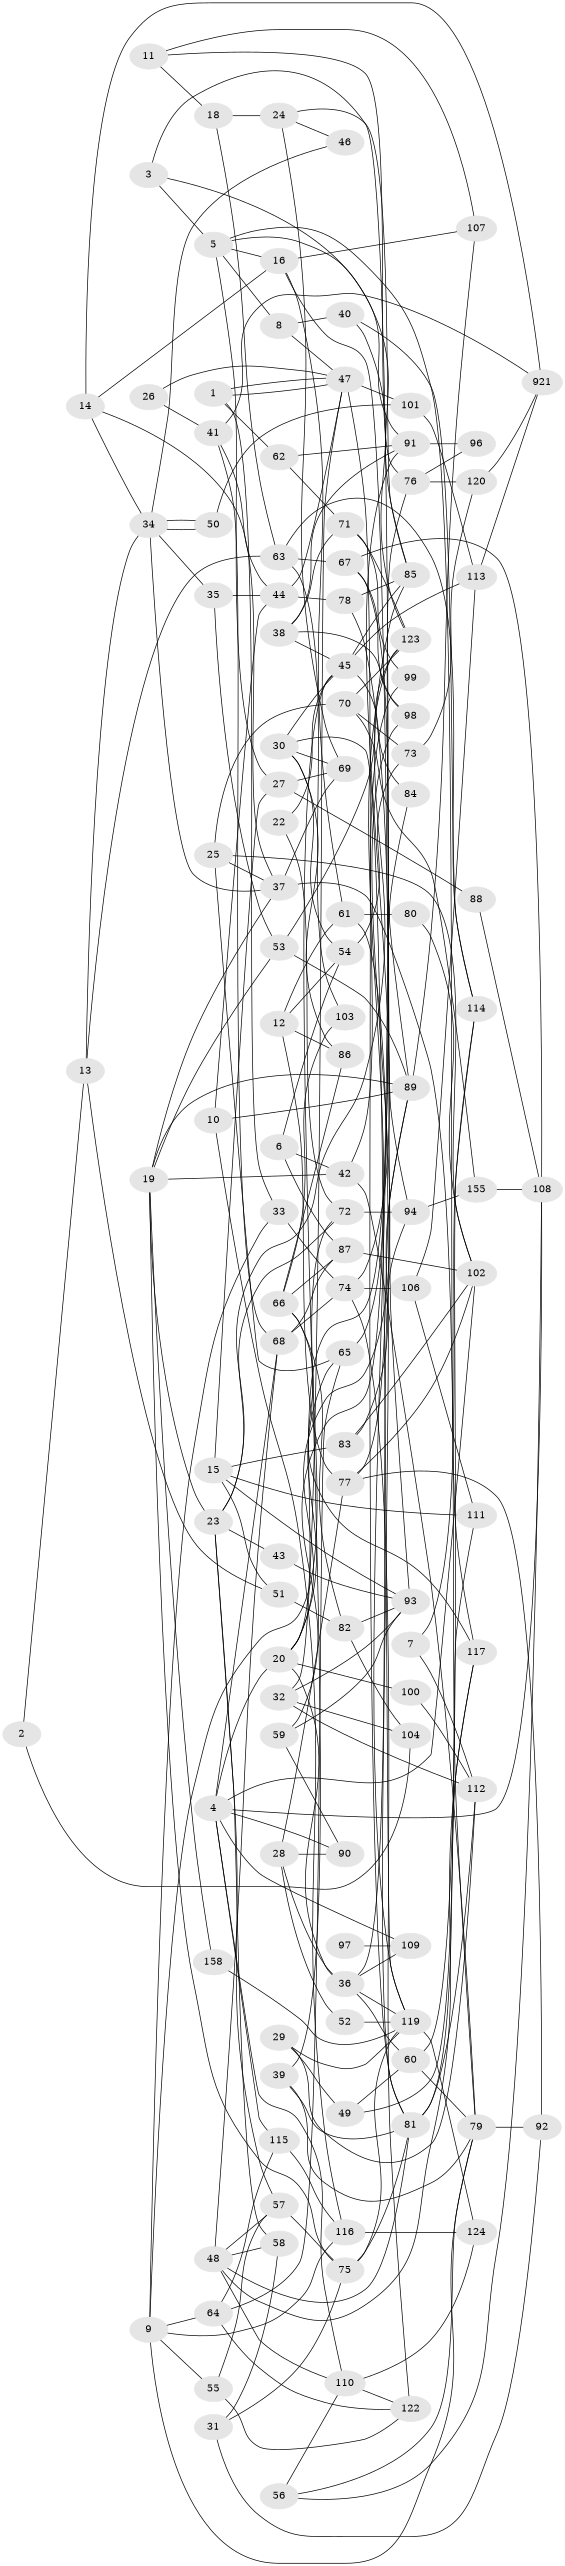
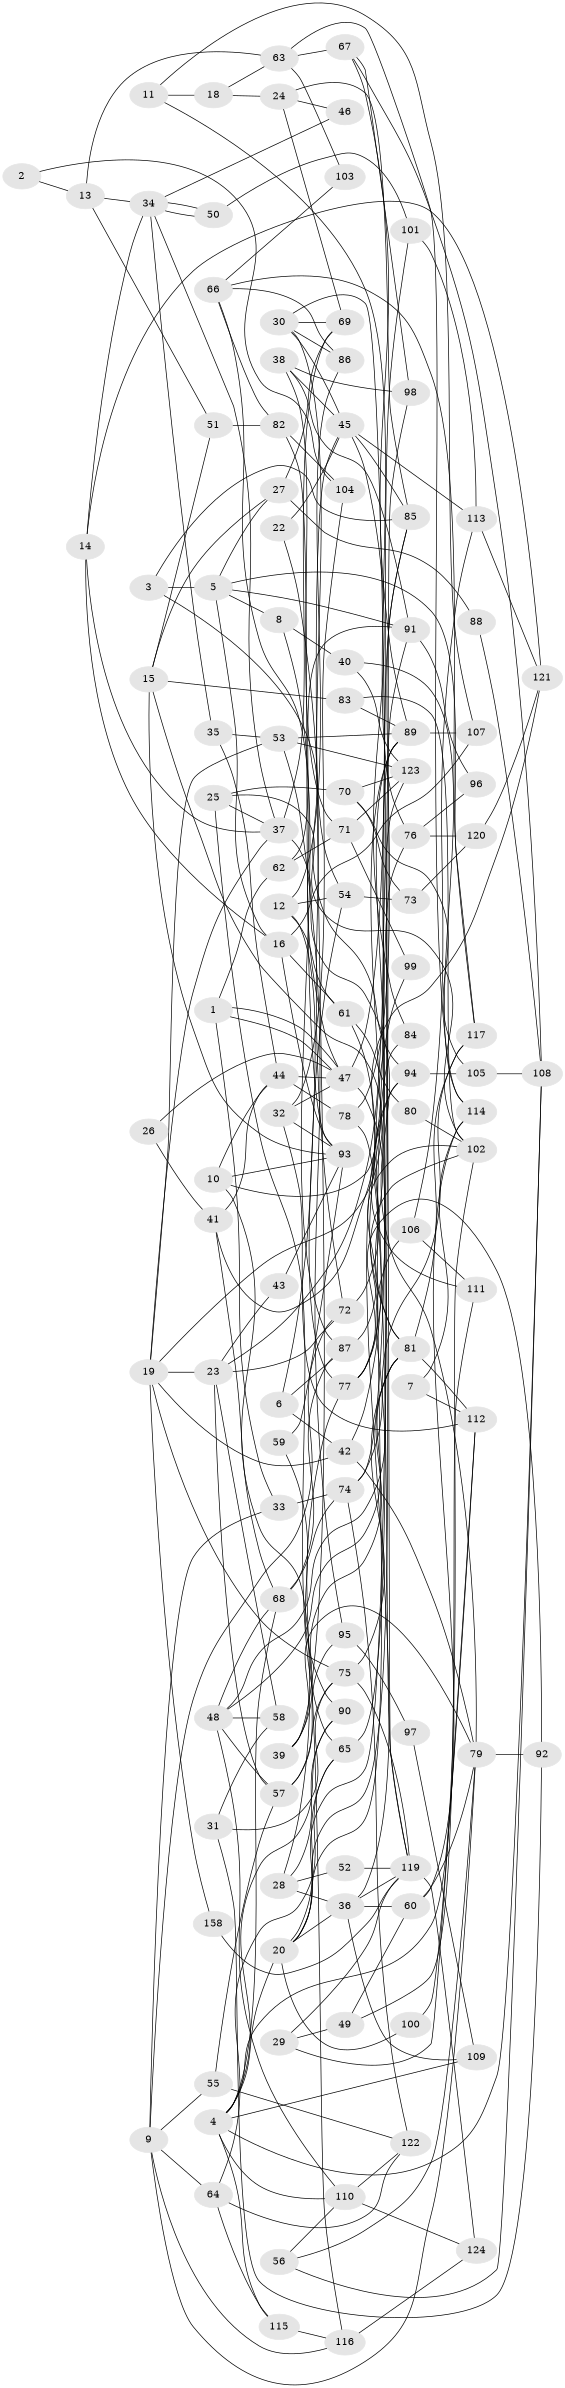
node "921": label "921" -> "121"
edge "93" -- "10": added
node "155": label "155" -> "105"
edge "84" -- "59": now "84" -- "20"
node "95": added
